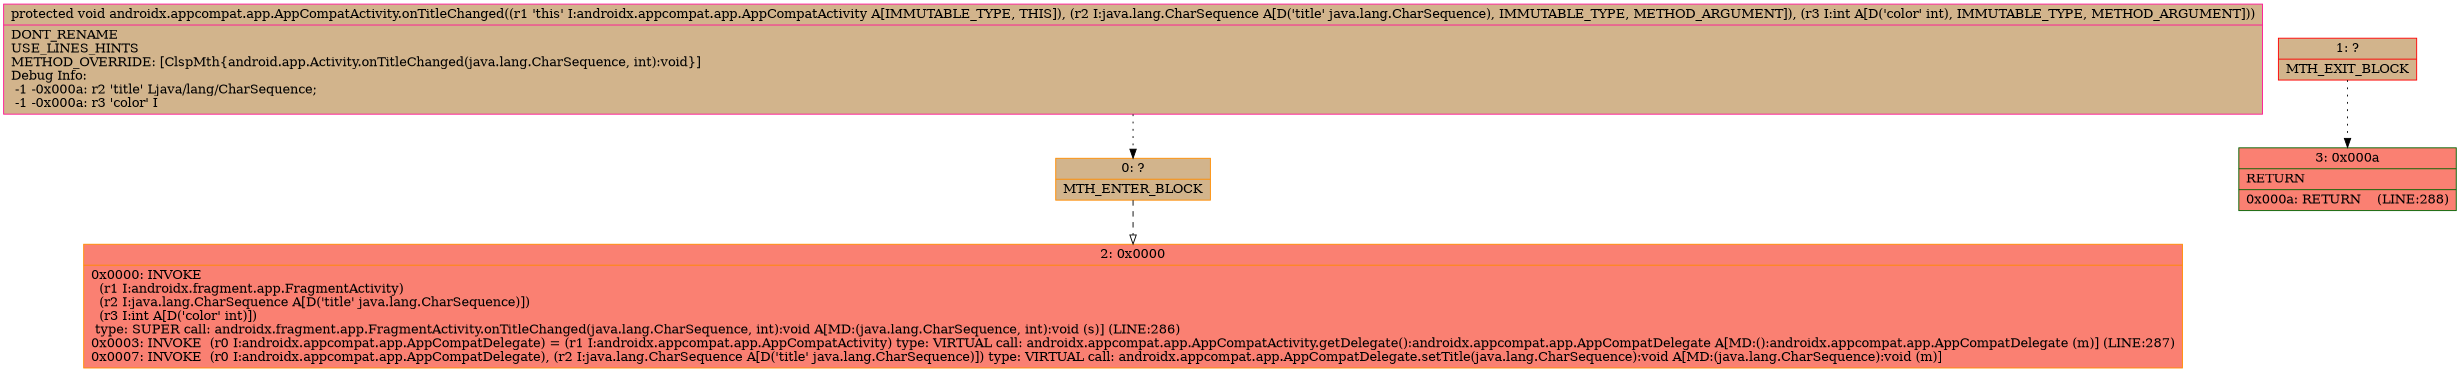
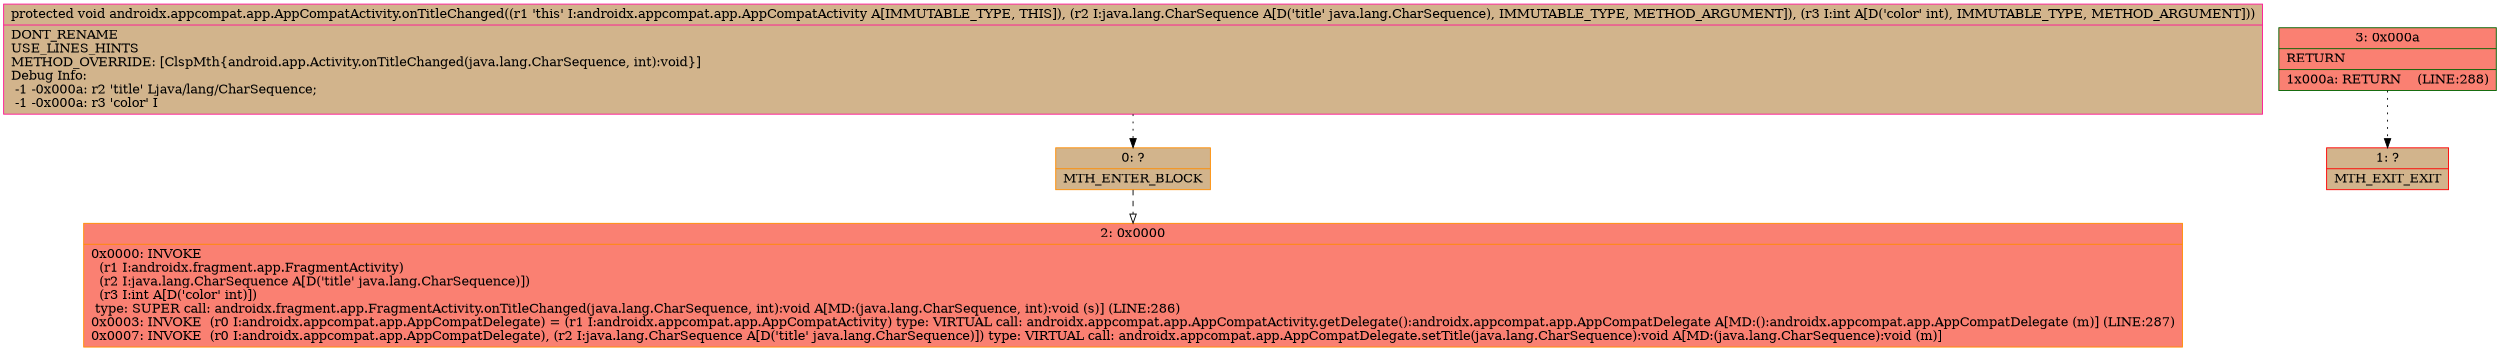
node "1: ?": text "MTH_EXIT_BLOCK" -> "MTH_EXIT_EXIT"
edge "1: ?" -> "3: 0x000a": reversed
node "3: 0x000a": text "0x000a: RETURN    (LINE:288)" -> "1x000a: RETURN    (LINE:288)"
